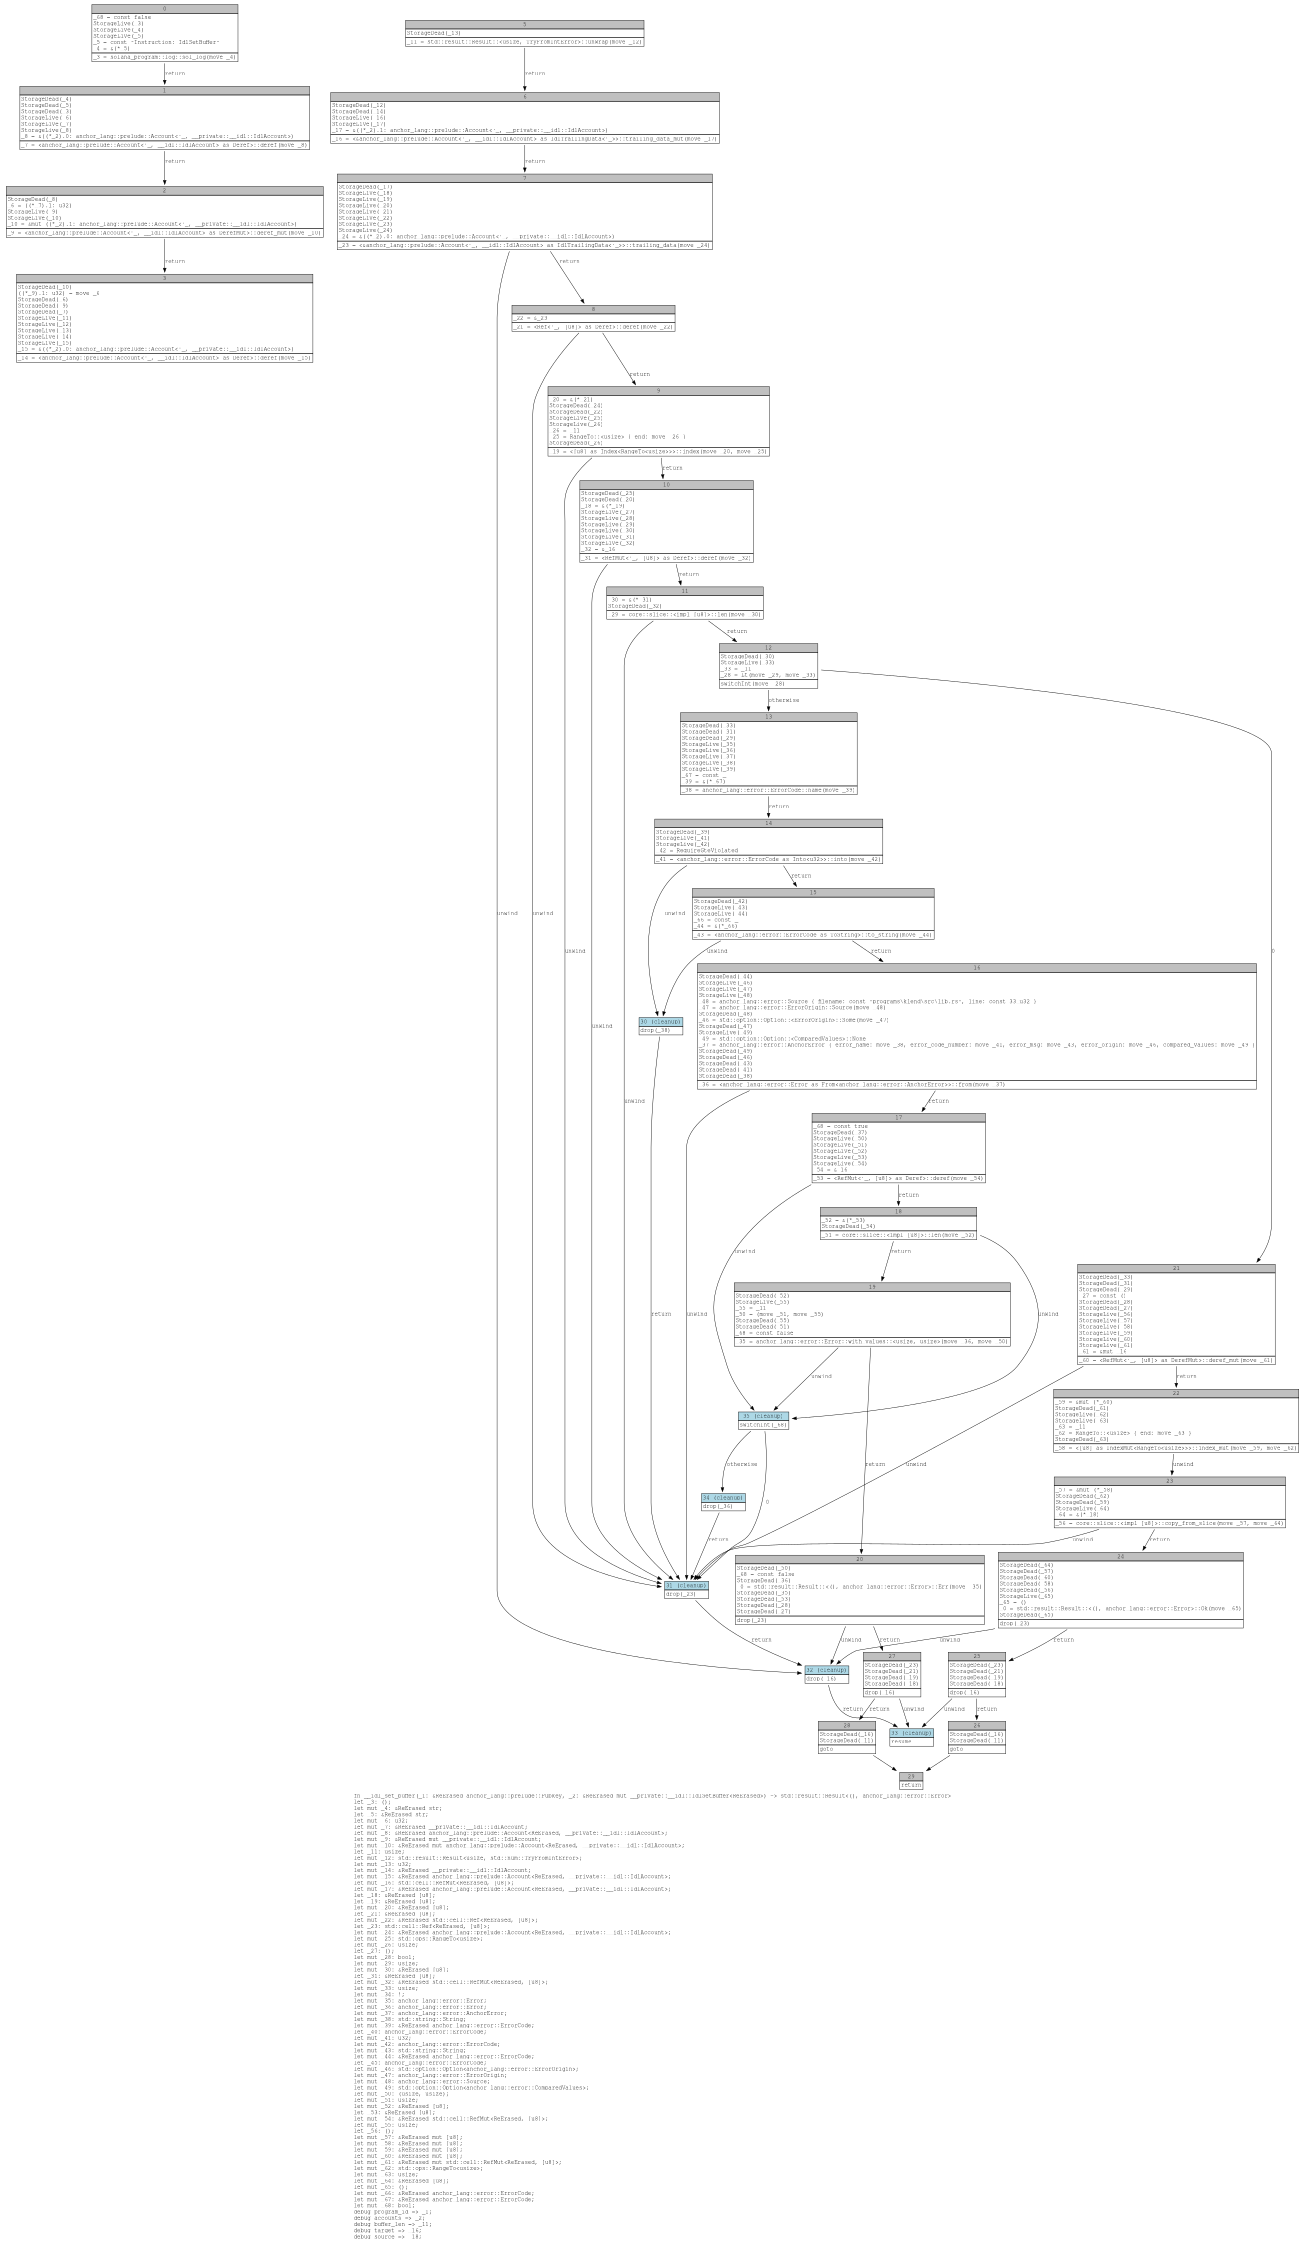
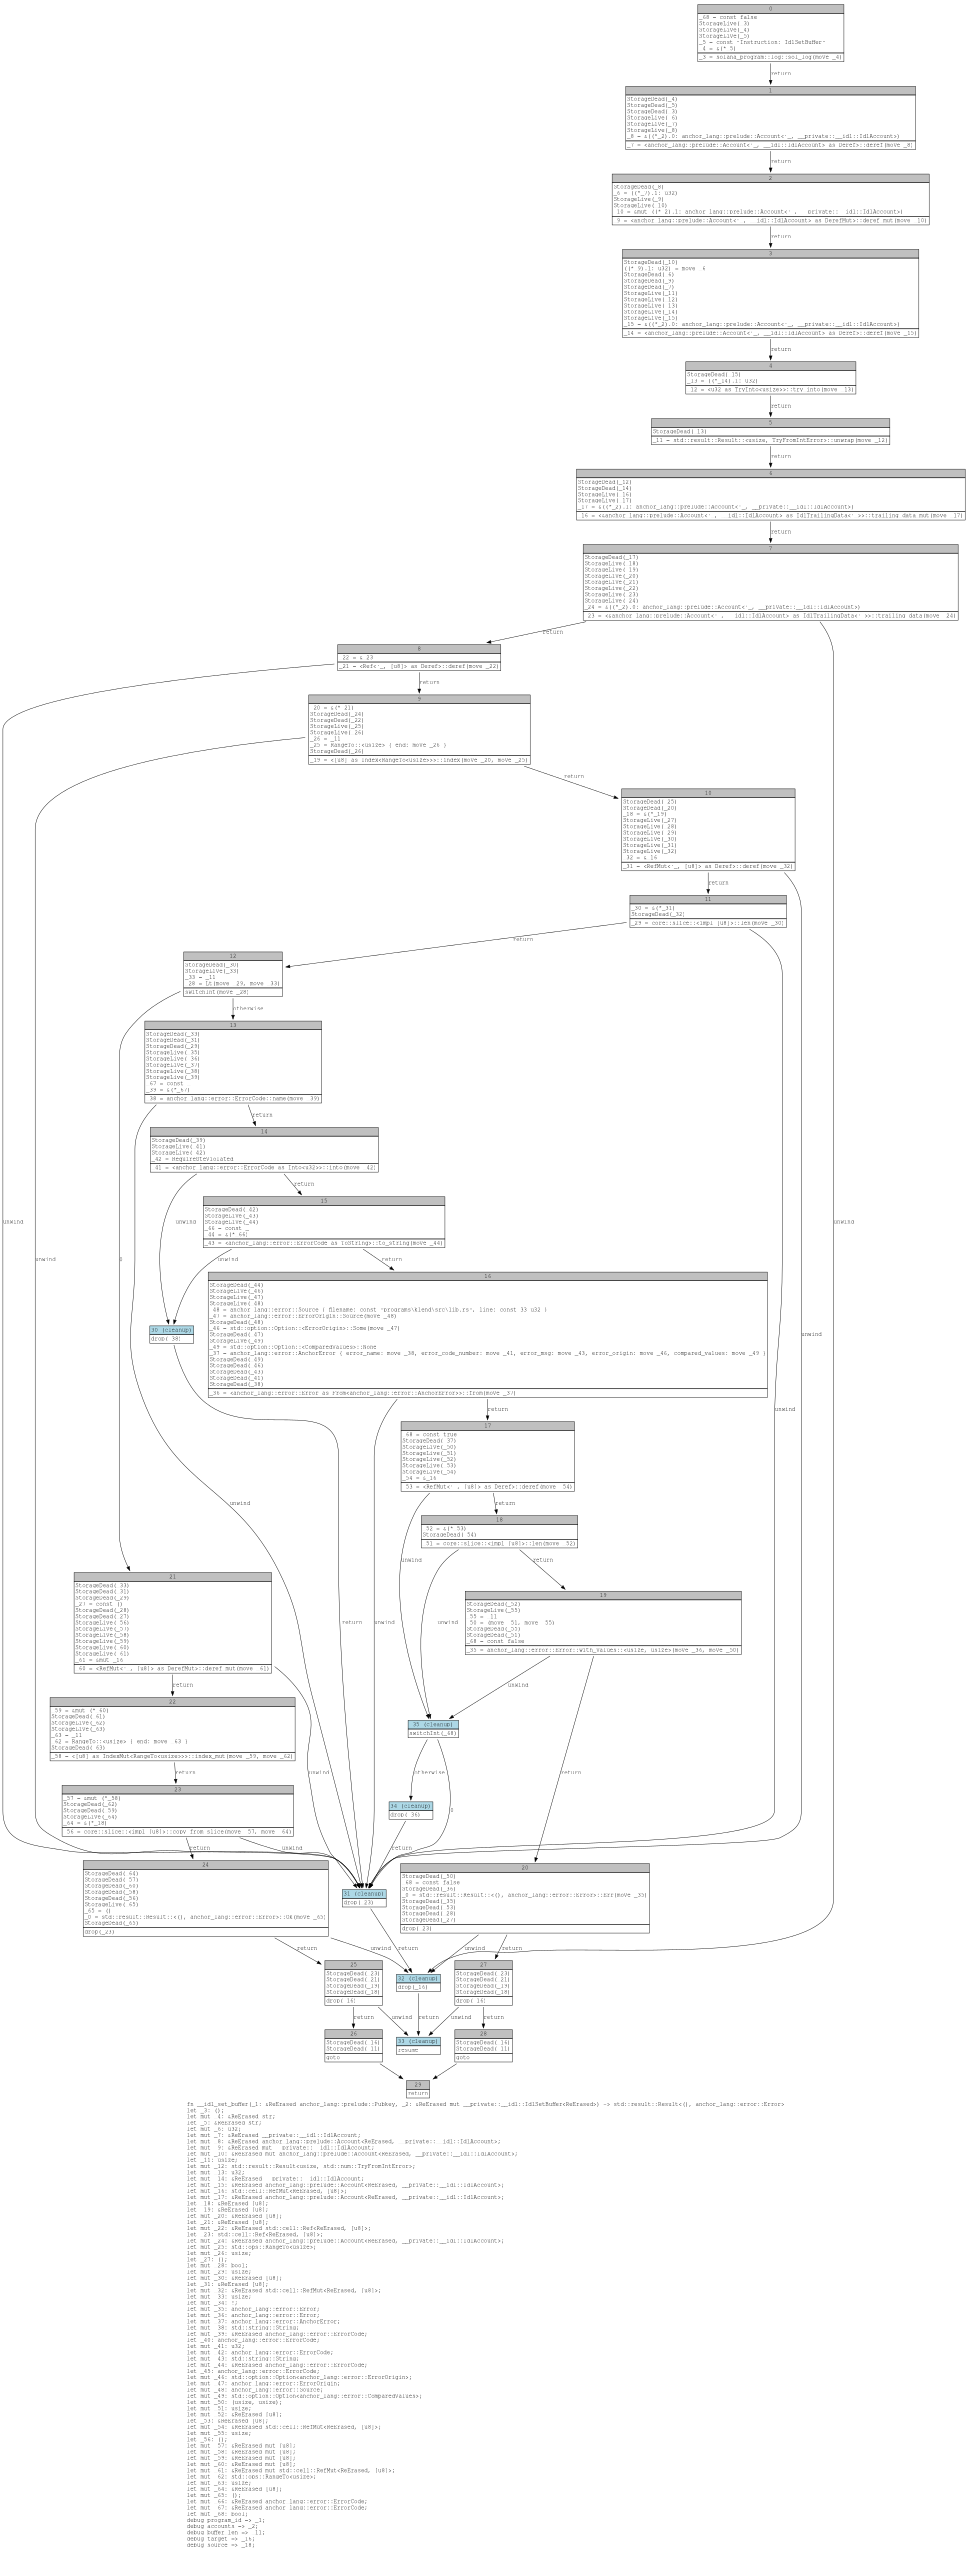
node "4": added
edge "22" -> "23": label "unwind" -> "return"
edge "13" -> "31 (cleanup)": added, label "unwind"
